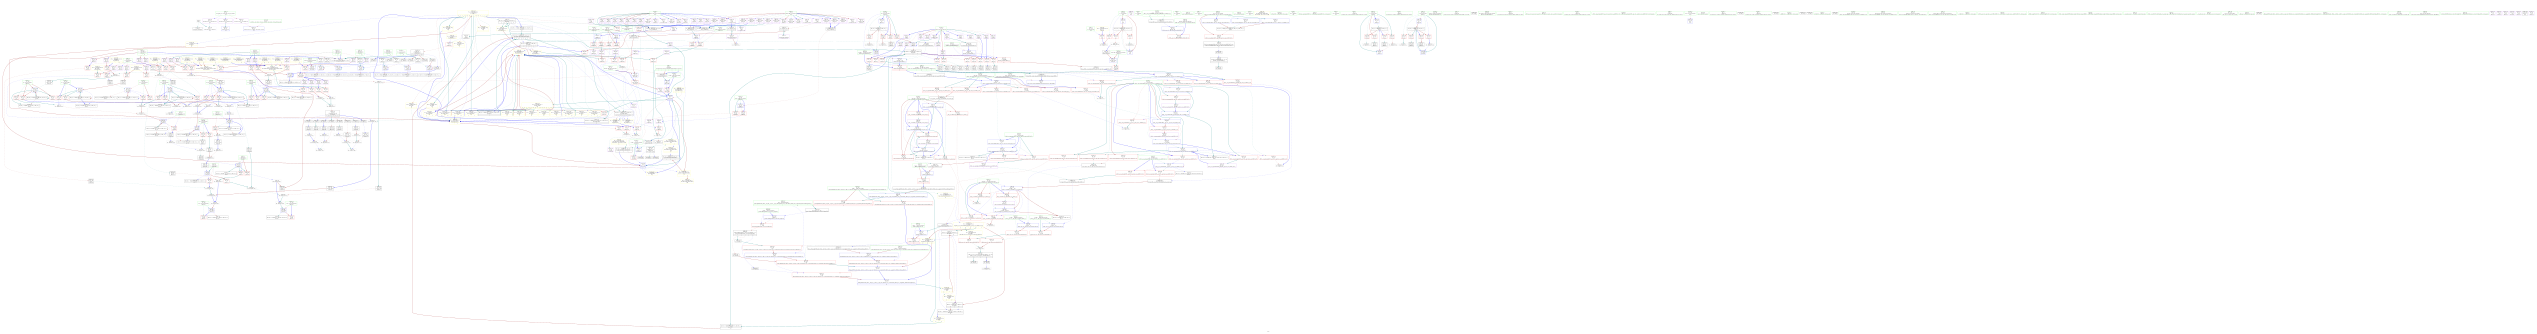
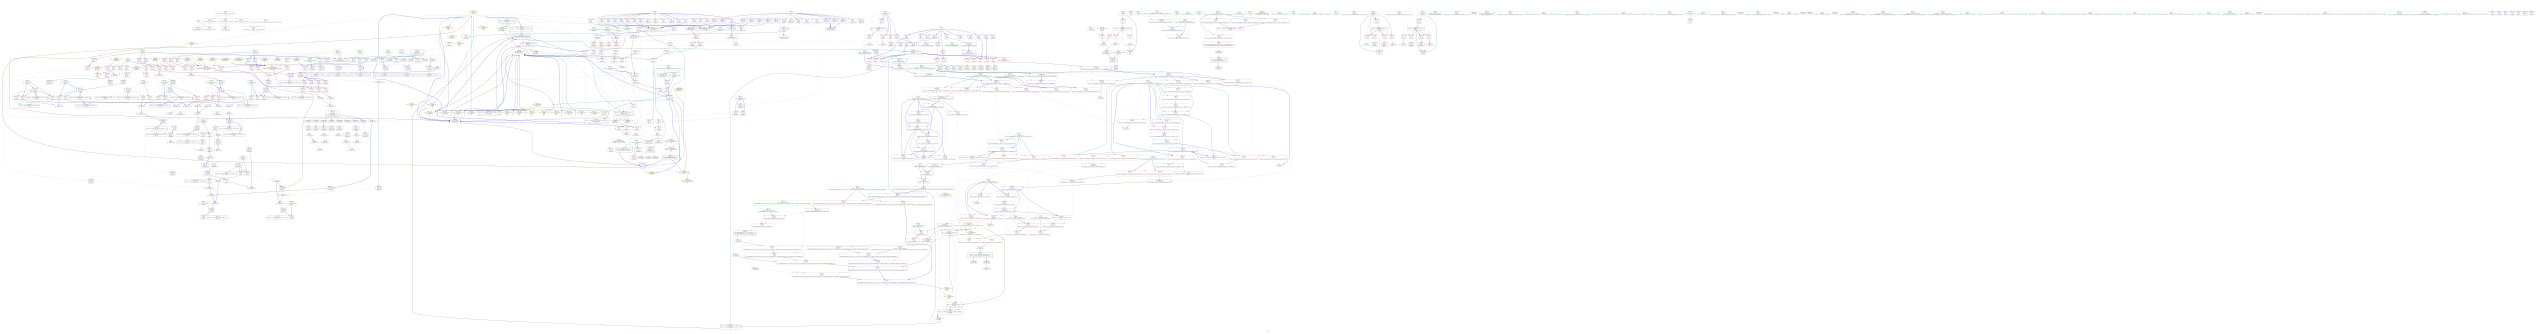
node "NodeID: 243": removed
